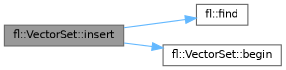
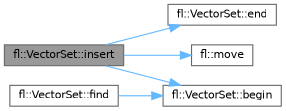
node "fl::VectorSet::end": added
node "fl::find": label "fl::find" -> "fl::move"
node "fl::VectorSet::find": added
